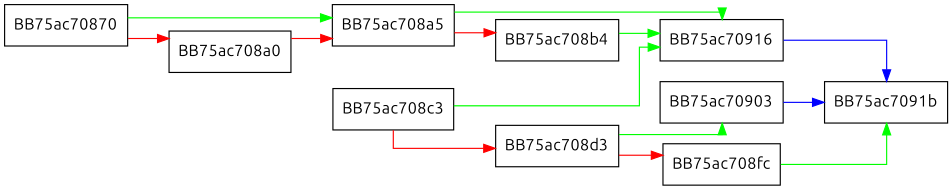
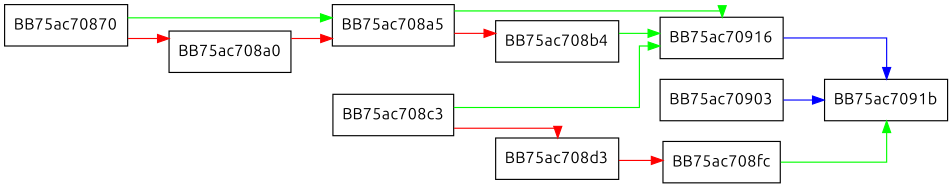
edge "BB75ac708d3" -> "BB75ac70903": removed
